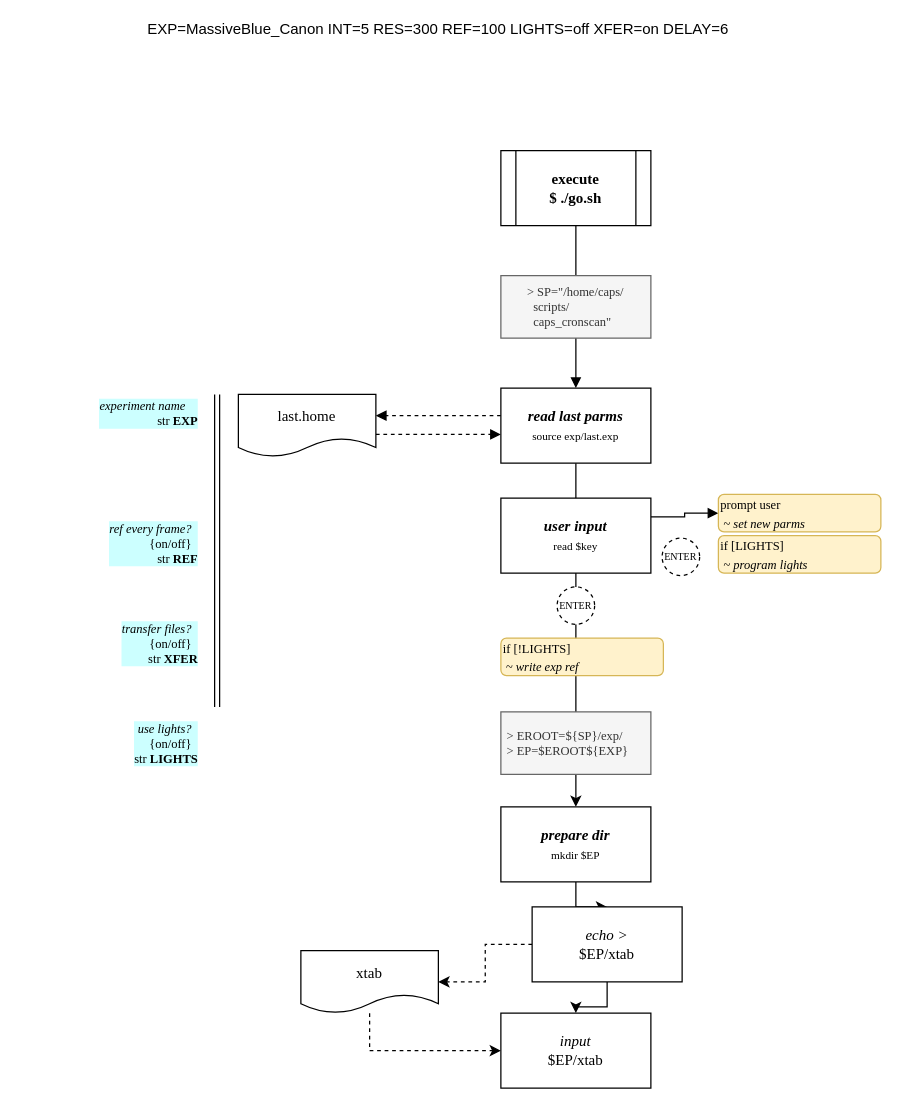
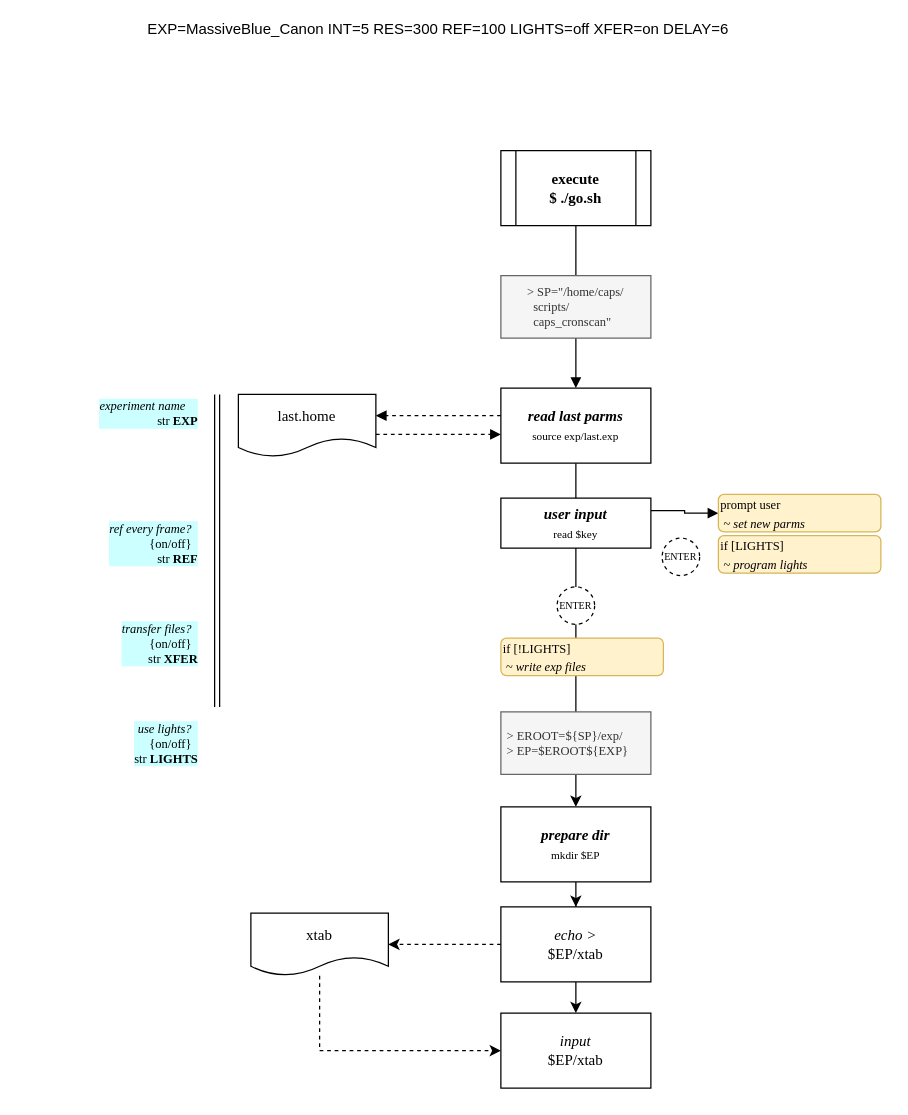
node "user input read $key": size 150x75 -> 150x50
node "if [!LIGHTS] ~ write exp ref": label "if [!LIGHTS] ~ write exp ref" -> "if [!LIGHTS] ~ write exp files"
node "echo > $EP/xtab": moved (607, 944) -> (576, 944)
node "xtab": moved (369, 982) -> (319, 944)
